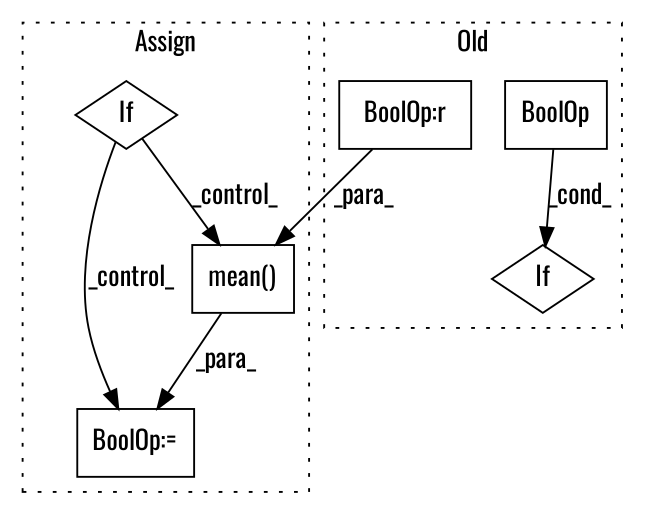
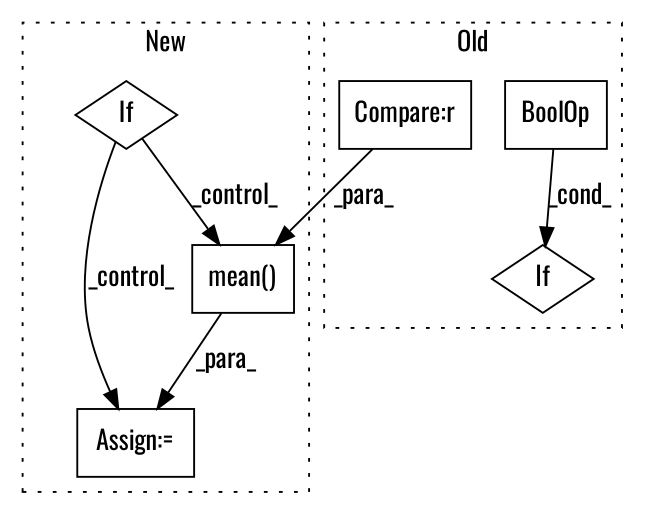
cluster "Assign": label "Assign" -> "New"
node "BoolOp:r": label "BoolOp:r" -> "Compare:r"
node "BoolOp:=": label "BoolOp:=" -> "Assign:="
